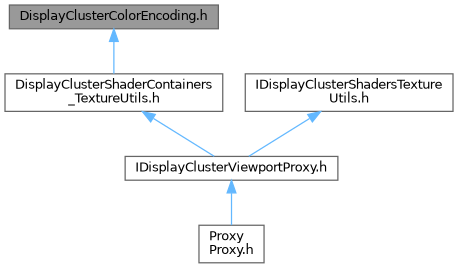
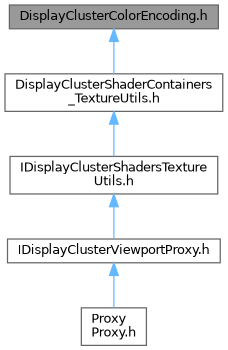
edge "IDisplayClusterViewportProxy.h" -> "DisplayClusterShaderContainers _TextureUtils.h": now "IDisplayClusterShadersTexture Utils.h" -> "DisplayClusterShaderContainers _TextureUtils.h"
